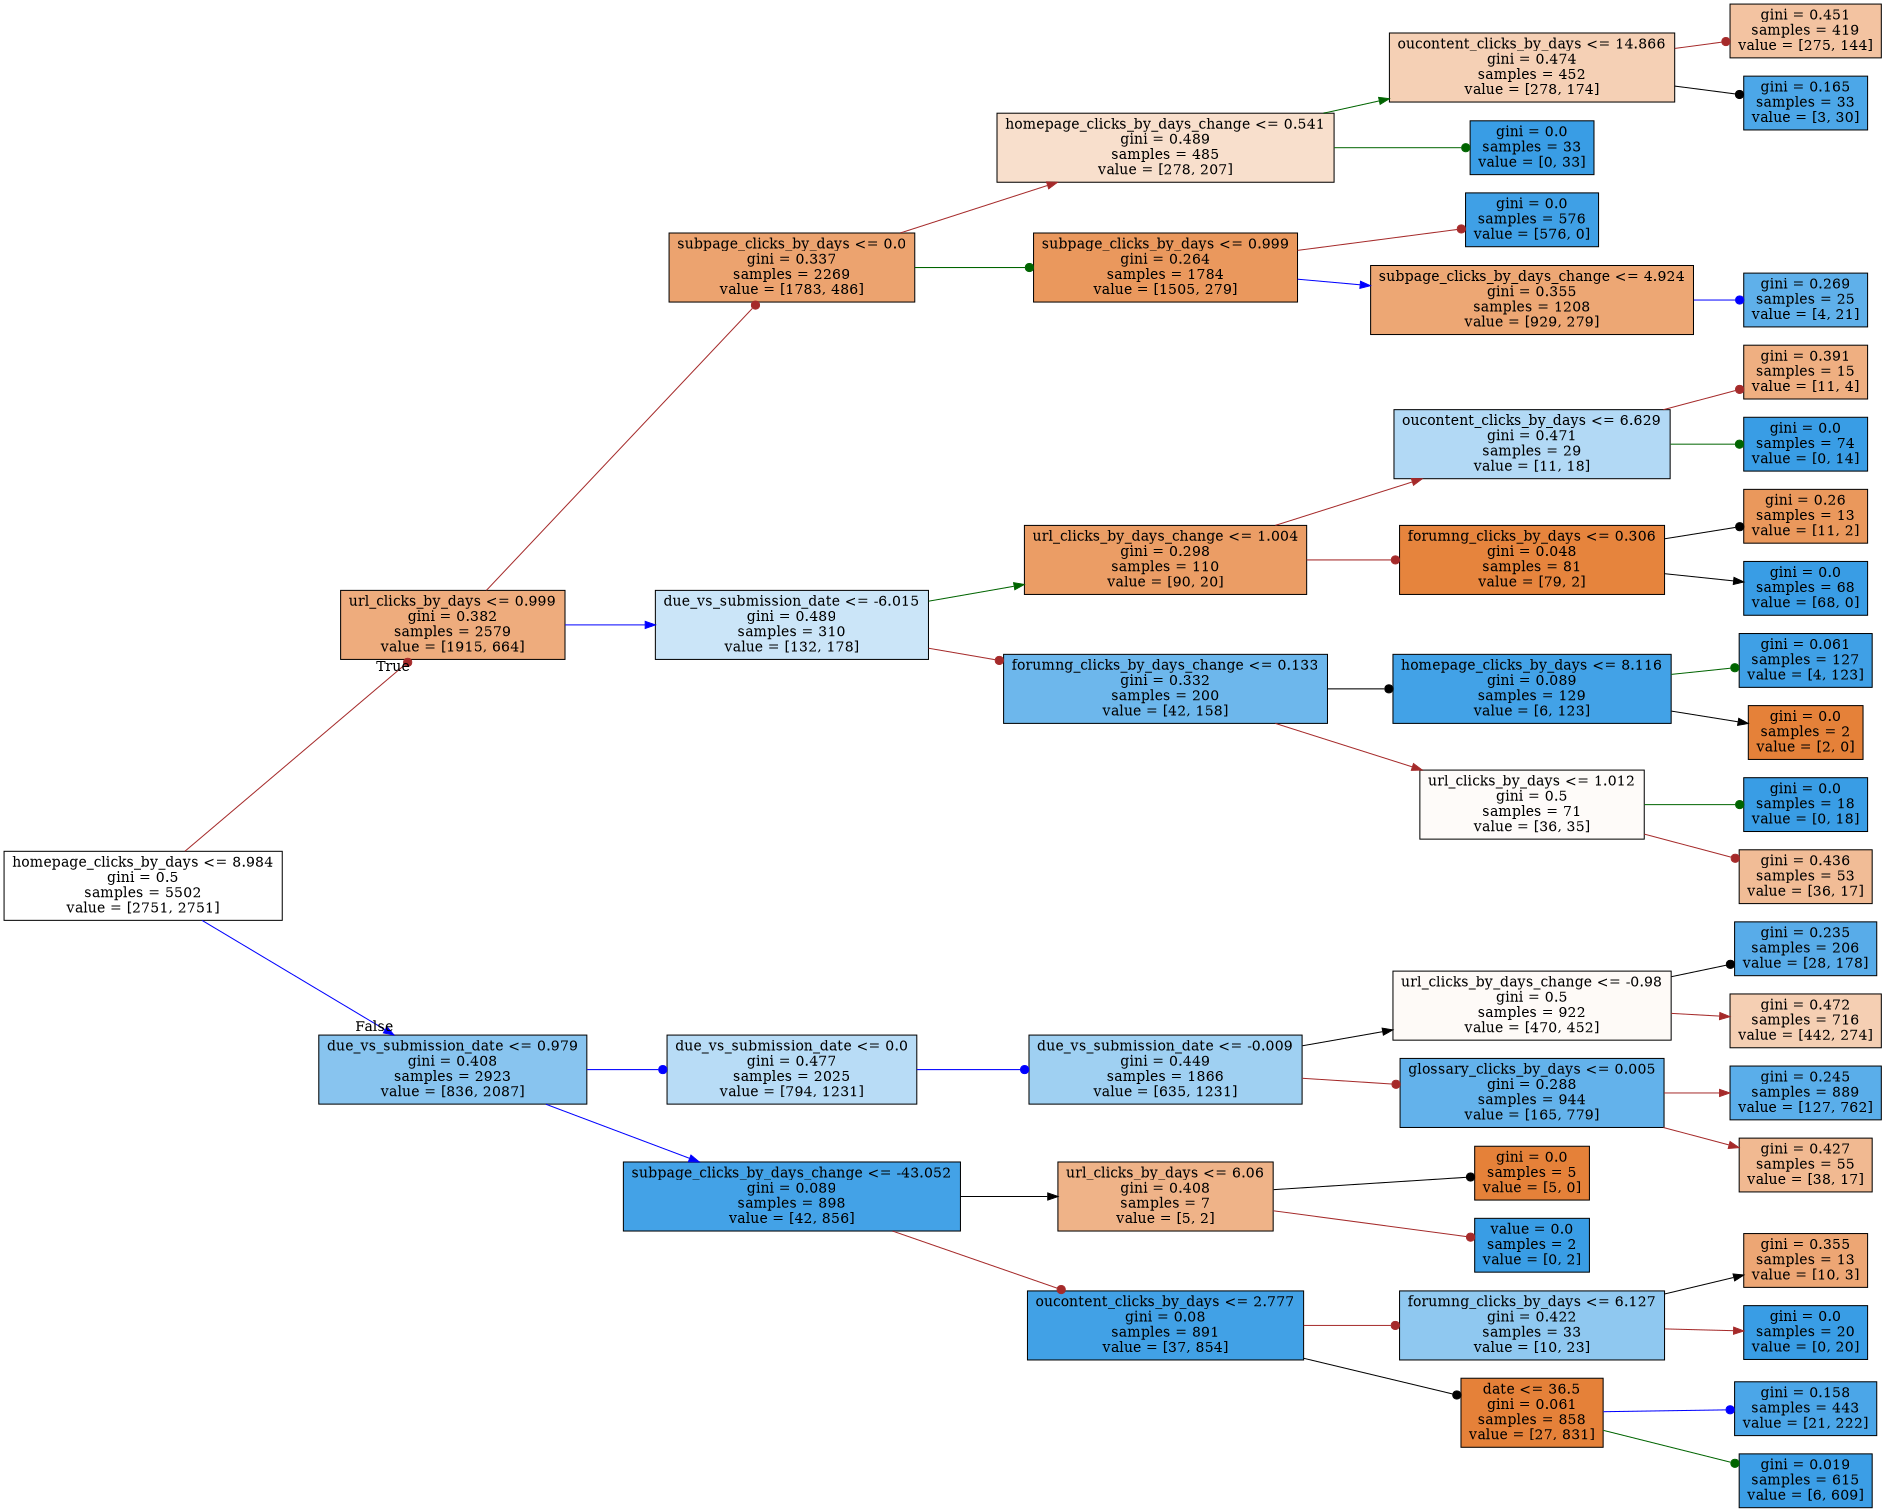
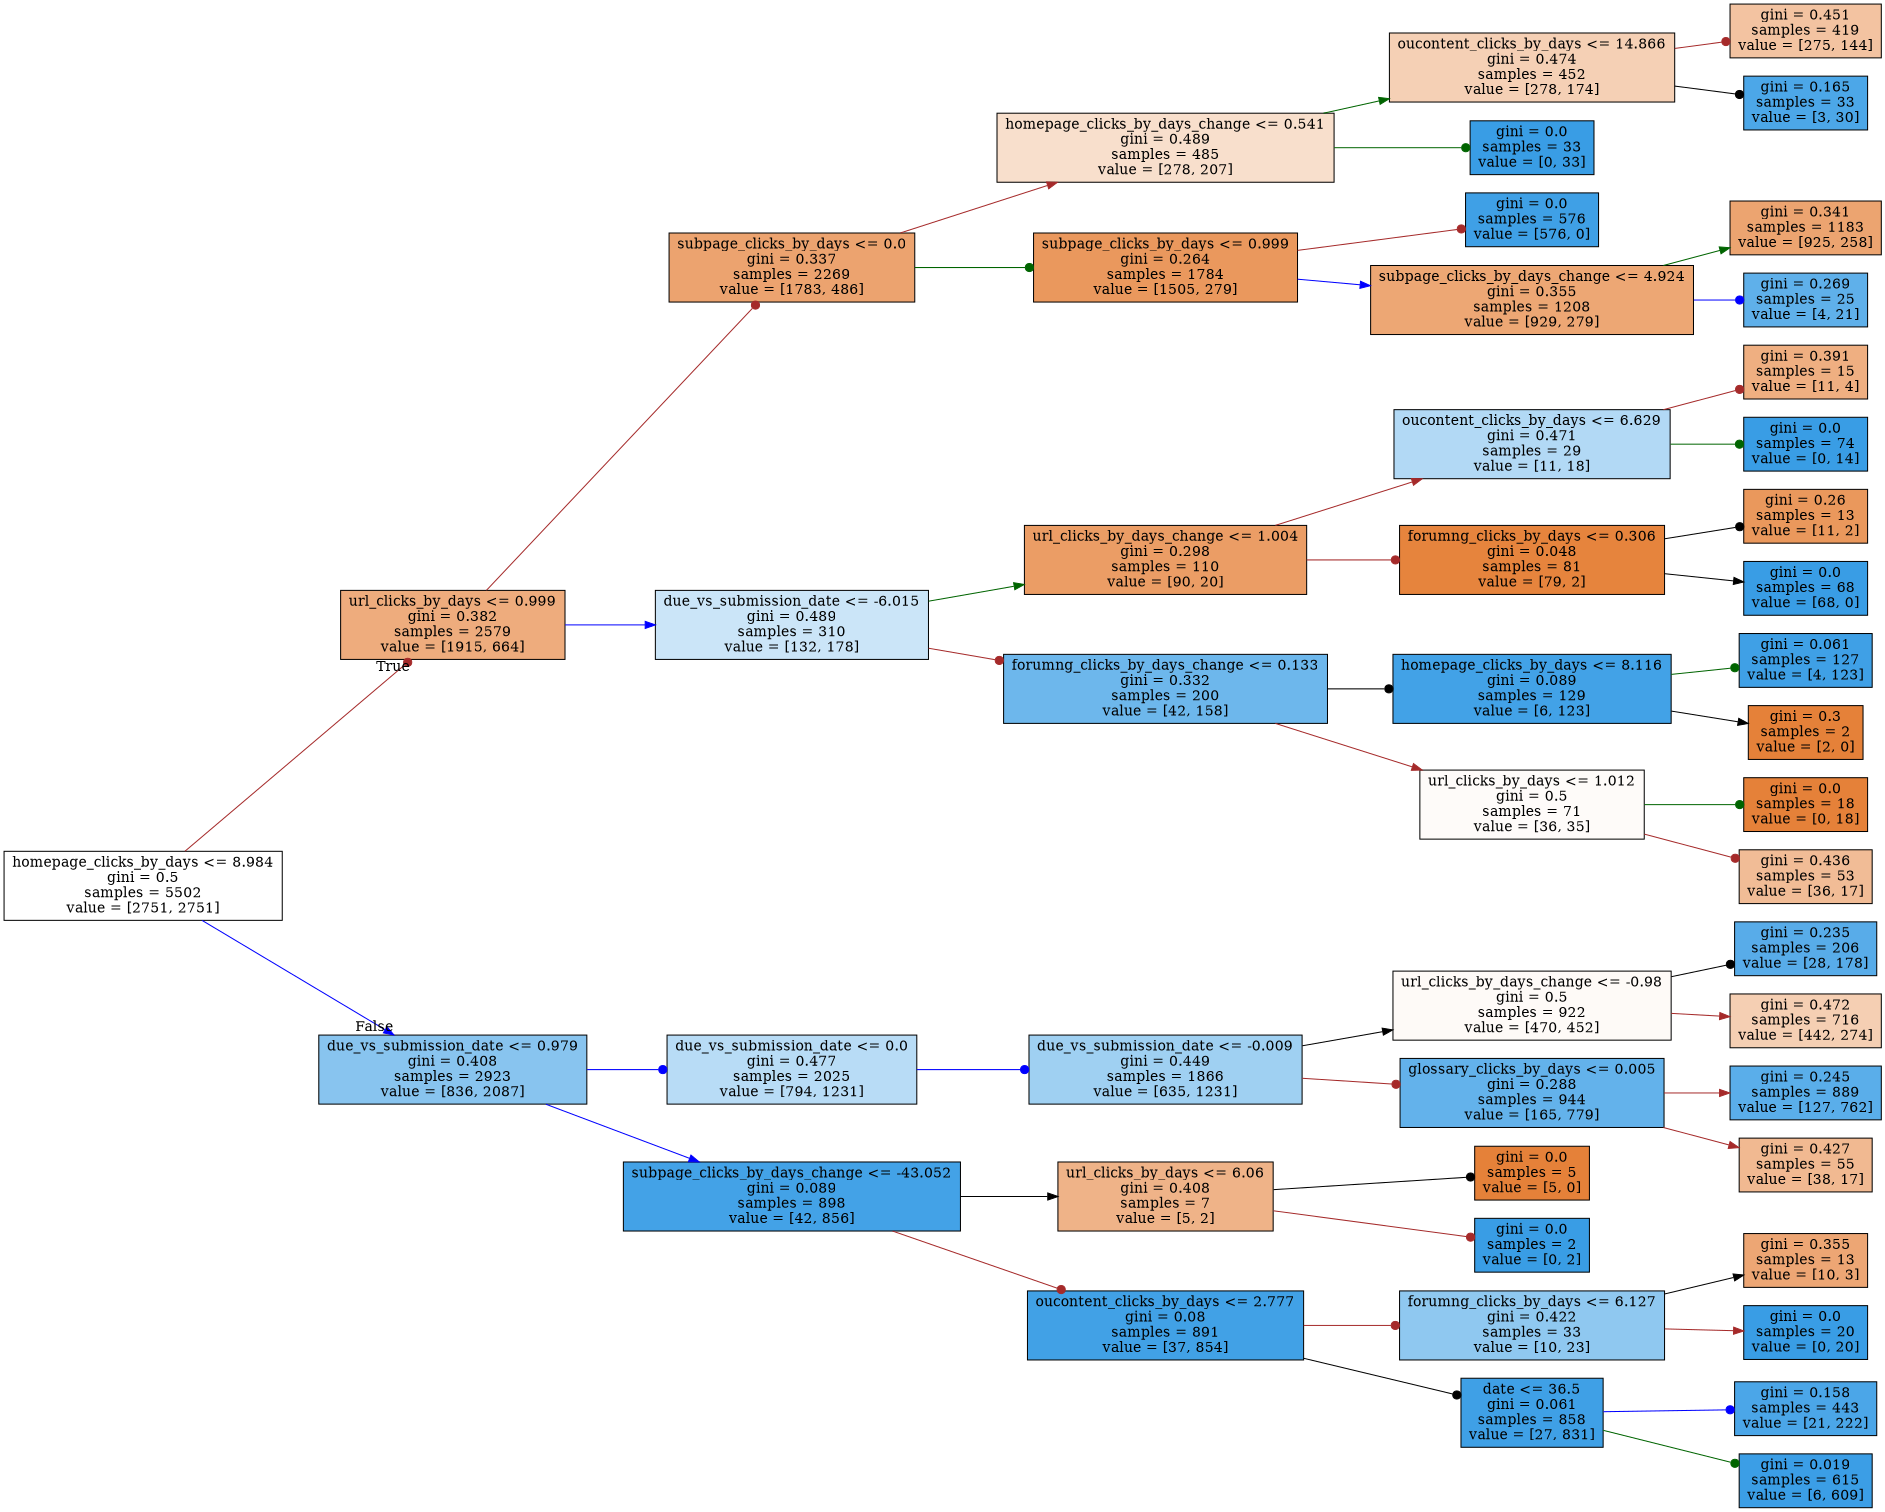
node "gini = 0.341 samples = 1183 value = [925, 258]": added
node "gini = 0.0 samples = 2 value = [2, 0]": label "gini = 0.0 samples = 2 value = [2, 0]" -> "gini = 0.3 samples = 2 value = [2, 0]"
node "gini = 0.0 samples = 18 value = [0, 18]": fillcolor #399de5ff -> #e58139ff
node "value = 0.0 samples = 2 value = [0, 2]": label "value = 0.0 samples = 2 value = [0, 2]" -> "gini = 0.0 samples = 2 value = [0, 2]"
node "date <= 36.5 gini = 0.061 samples = 858 value = [27, 831]": fillcolor #e58139ff -> #399de5f7
